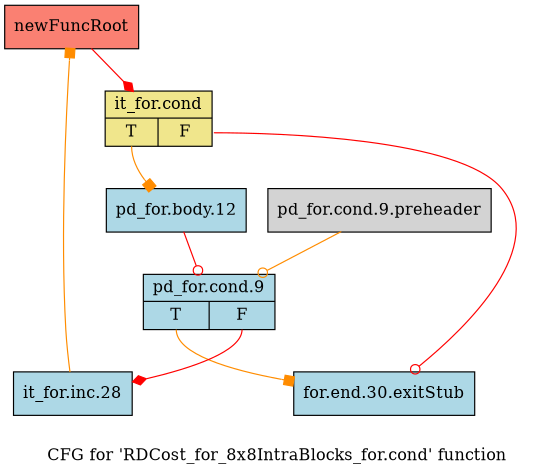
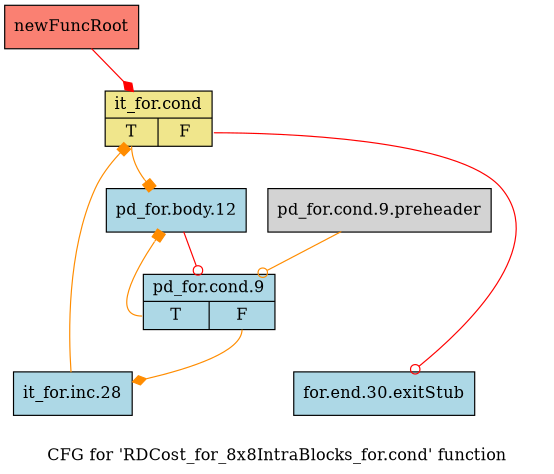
edge "it_for.inc.28" -> "newFuncRoot": now "it_for.inc.28" -> "it_for.cond"
edge "pd_for.cond.9" -> "it_for.inc.28": color red -> darkorange
edge "pd_for.cond.9" -> "for.end.30.exitStub": now "pd_for.cond.9" -> "pd_for.body.12"
